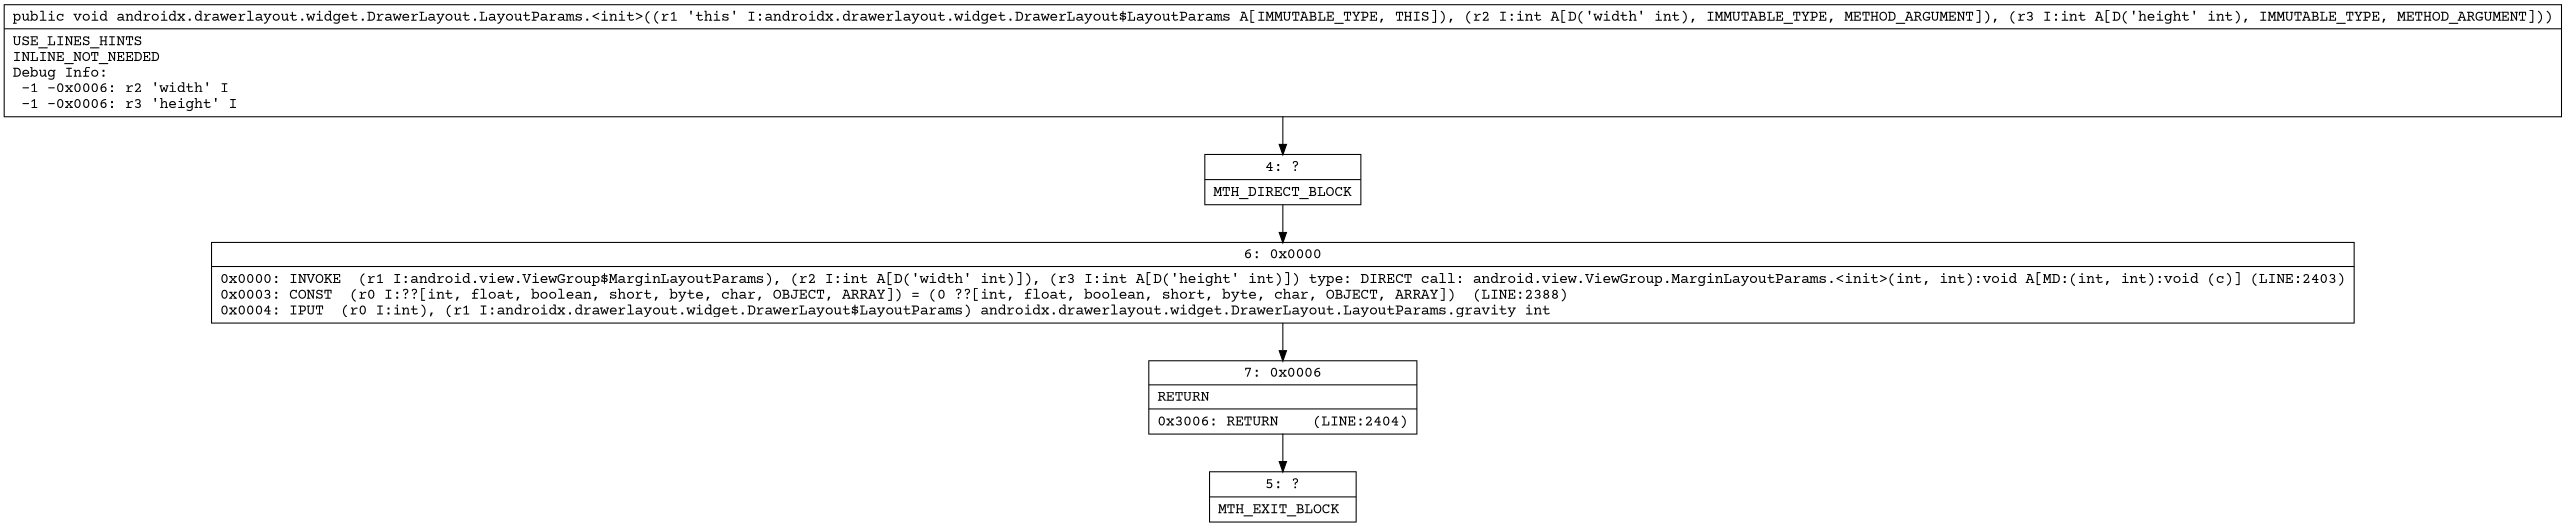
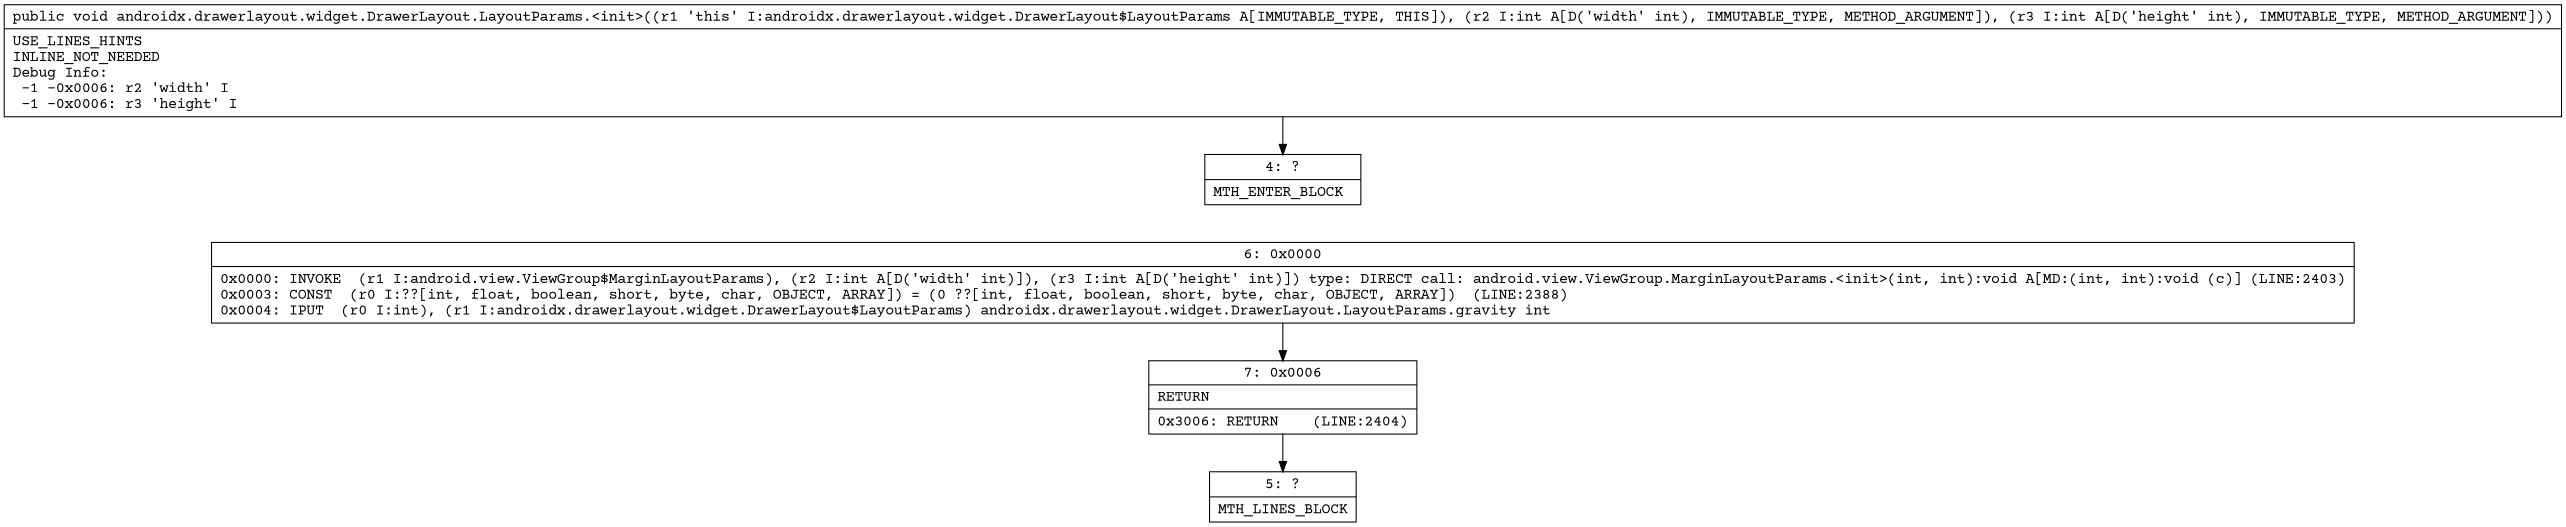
node "4: ?": text "MTH_DIRECT_BLOCK" -> "MTH_ENTER_BLOCK"
edge "4: ?" -> "6: 0x0000": removed
node "5: ?": text "MTH_EXIT_BLOCK" -> "MTH_LINES_BLOCK"
